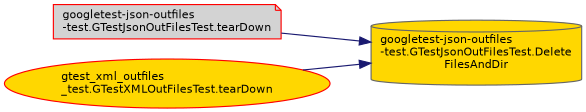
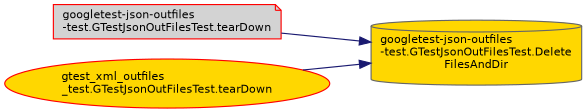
node "gtest_xml_outfiles _test.GTestXMLOutFilesTest.tearDown": label "gtest_xml_outfiles _test.GTestXMLOutFilesTest.tearDown" -> "gtest_xml_outfiles _test.GTestJsonOutFilesTest.tearDown"
